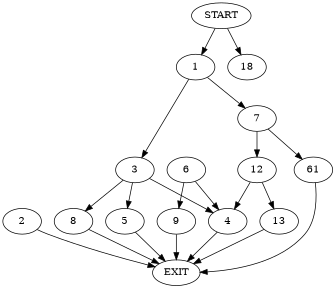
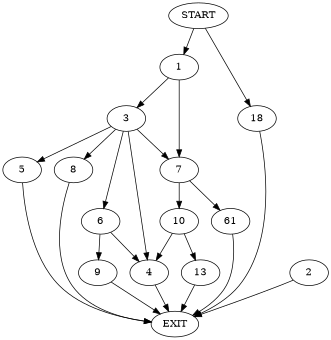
edge "3" -> "7": added
edge "3" -> "6": added
node "12": label "12" -> "10"
edge "18" -> "EXIT": added
